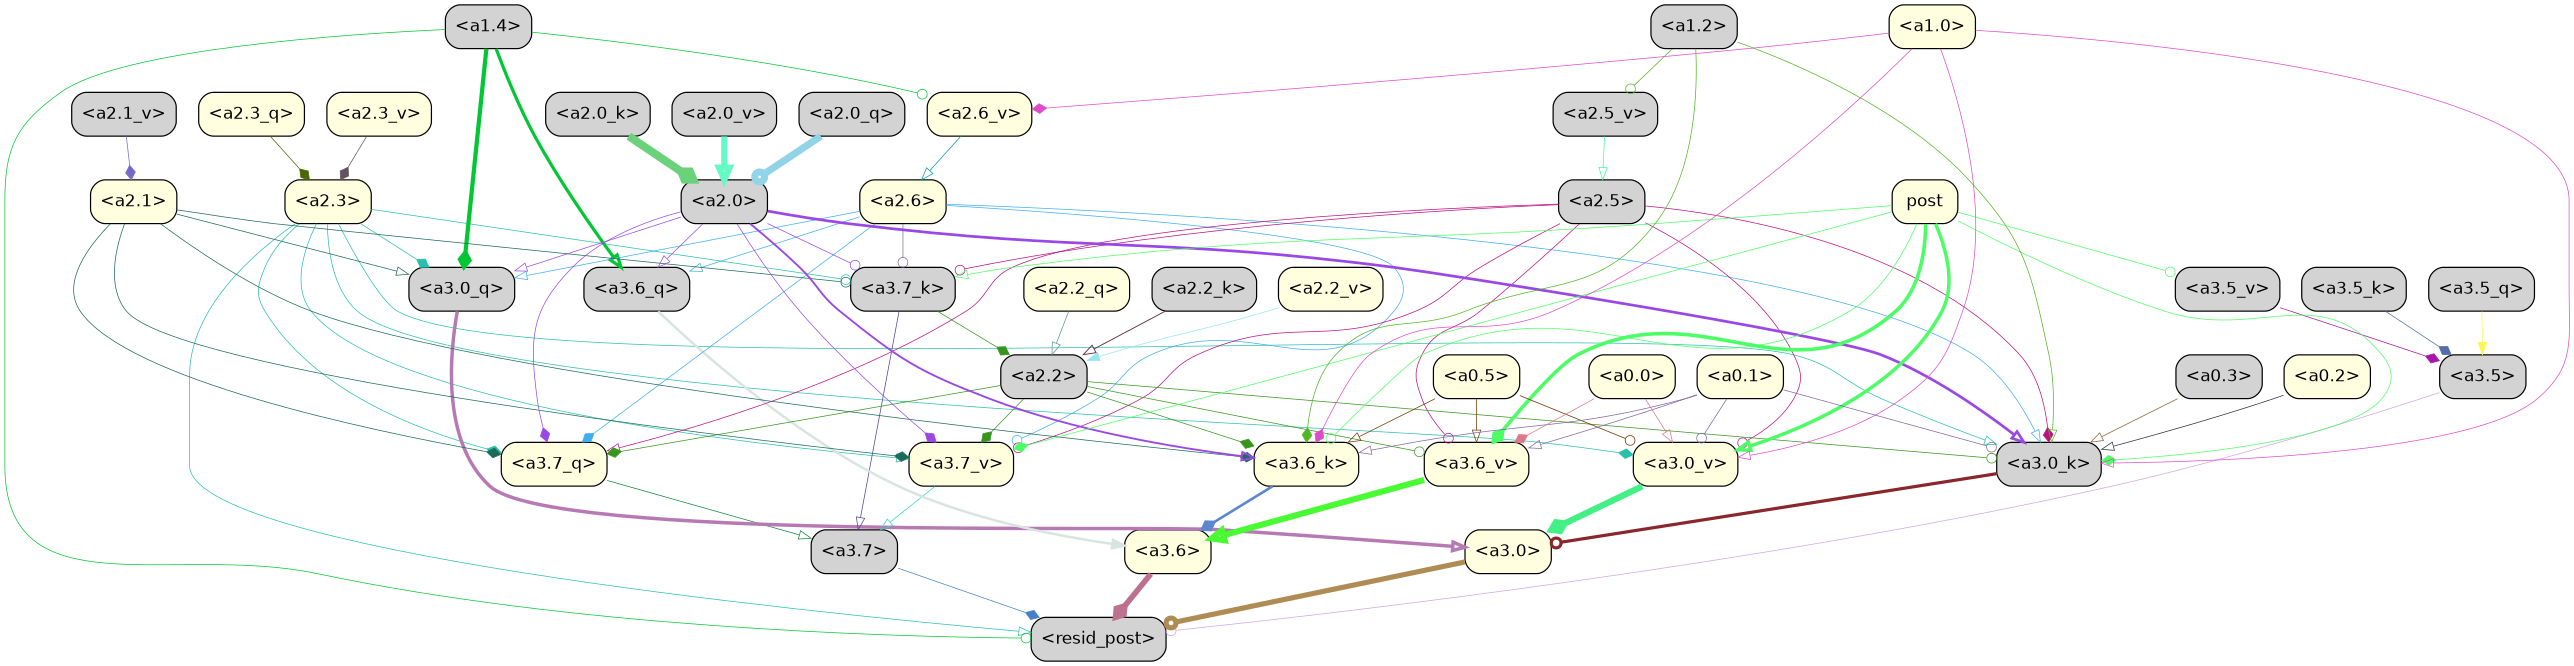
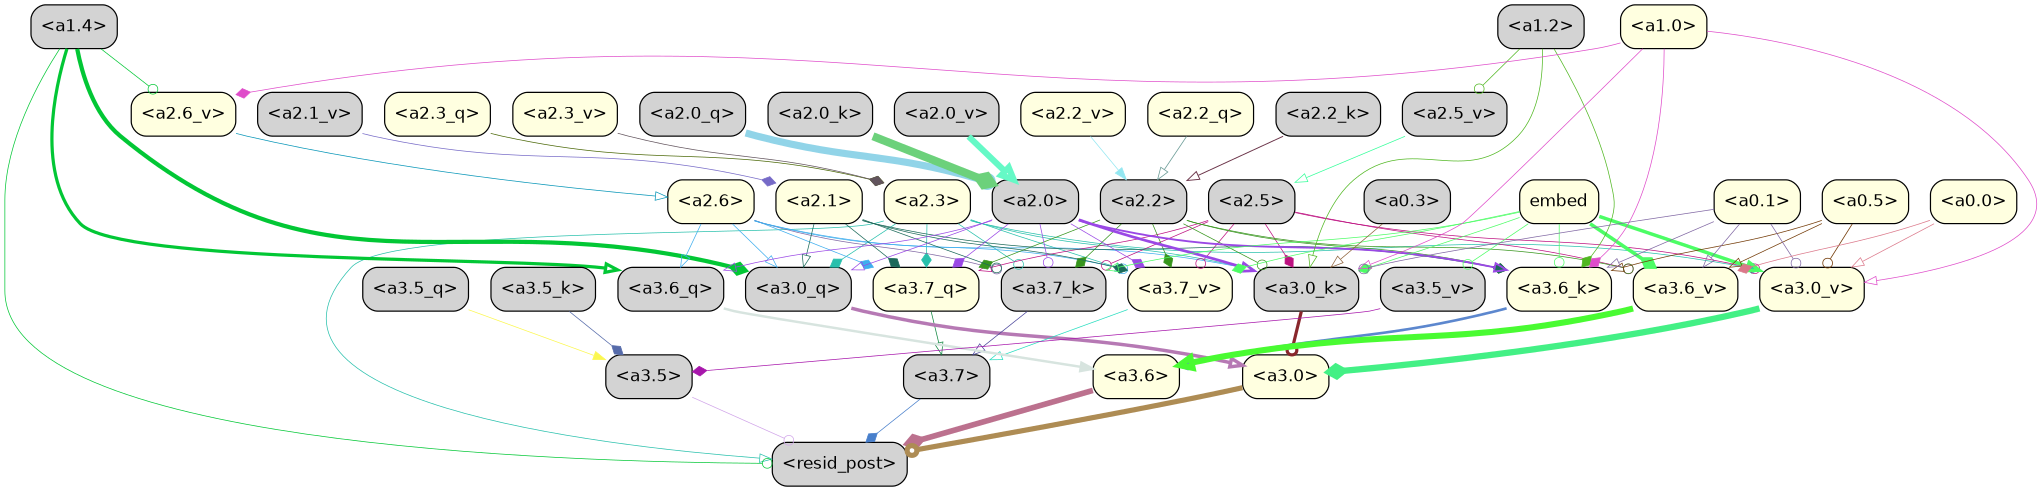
node "post": label "post" -> "embed"
edge "<a3.7_k>" -> "<a2.2>": reversed
node "<a0.2>": removed
